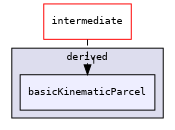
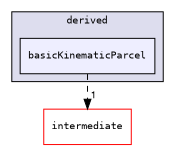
edge "intermediate" -> "basicKinematicParcel": reversed
